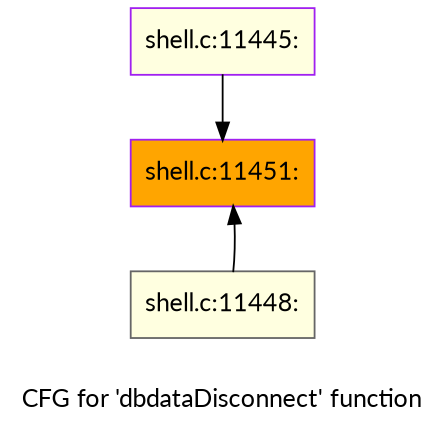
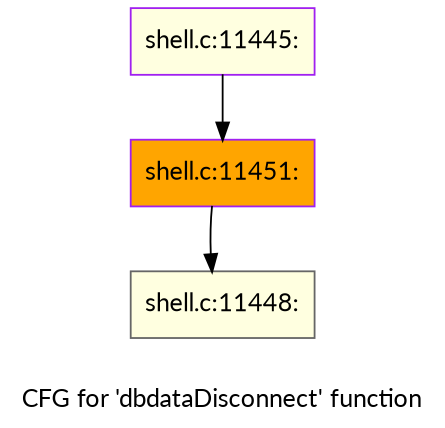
edge "shell.c:11448:" -> "shell.c:11451:": reversed
